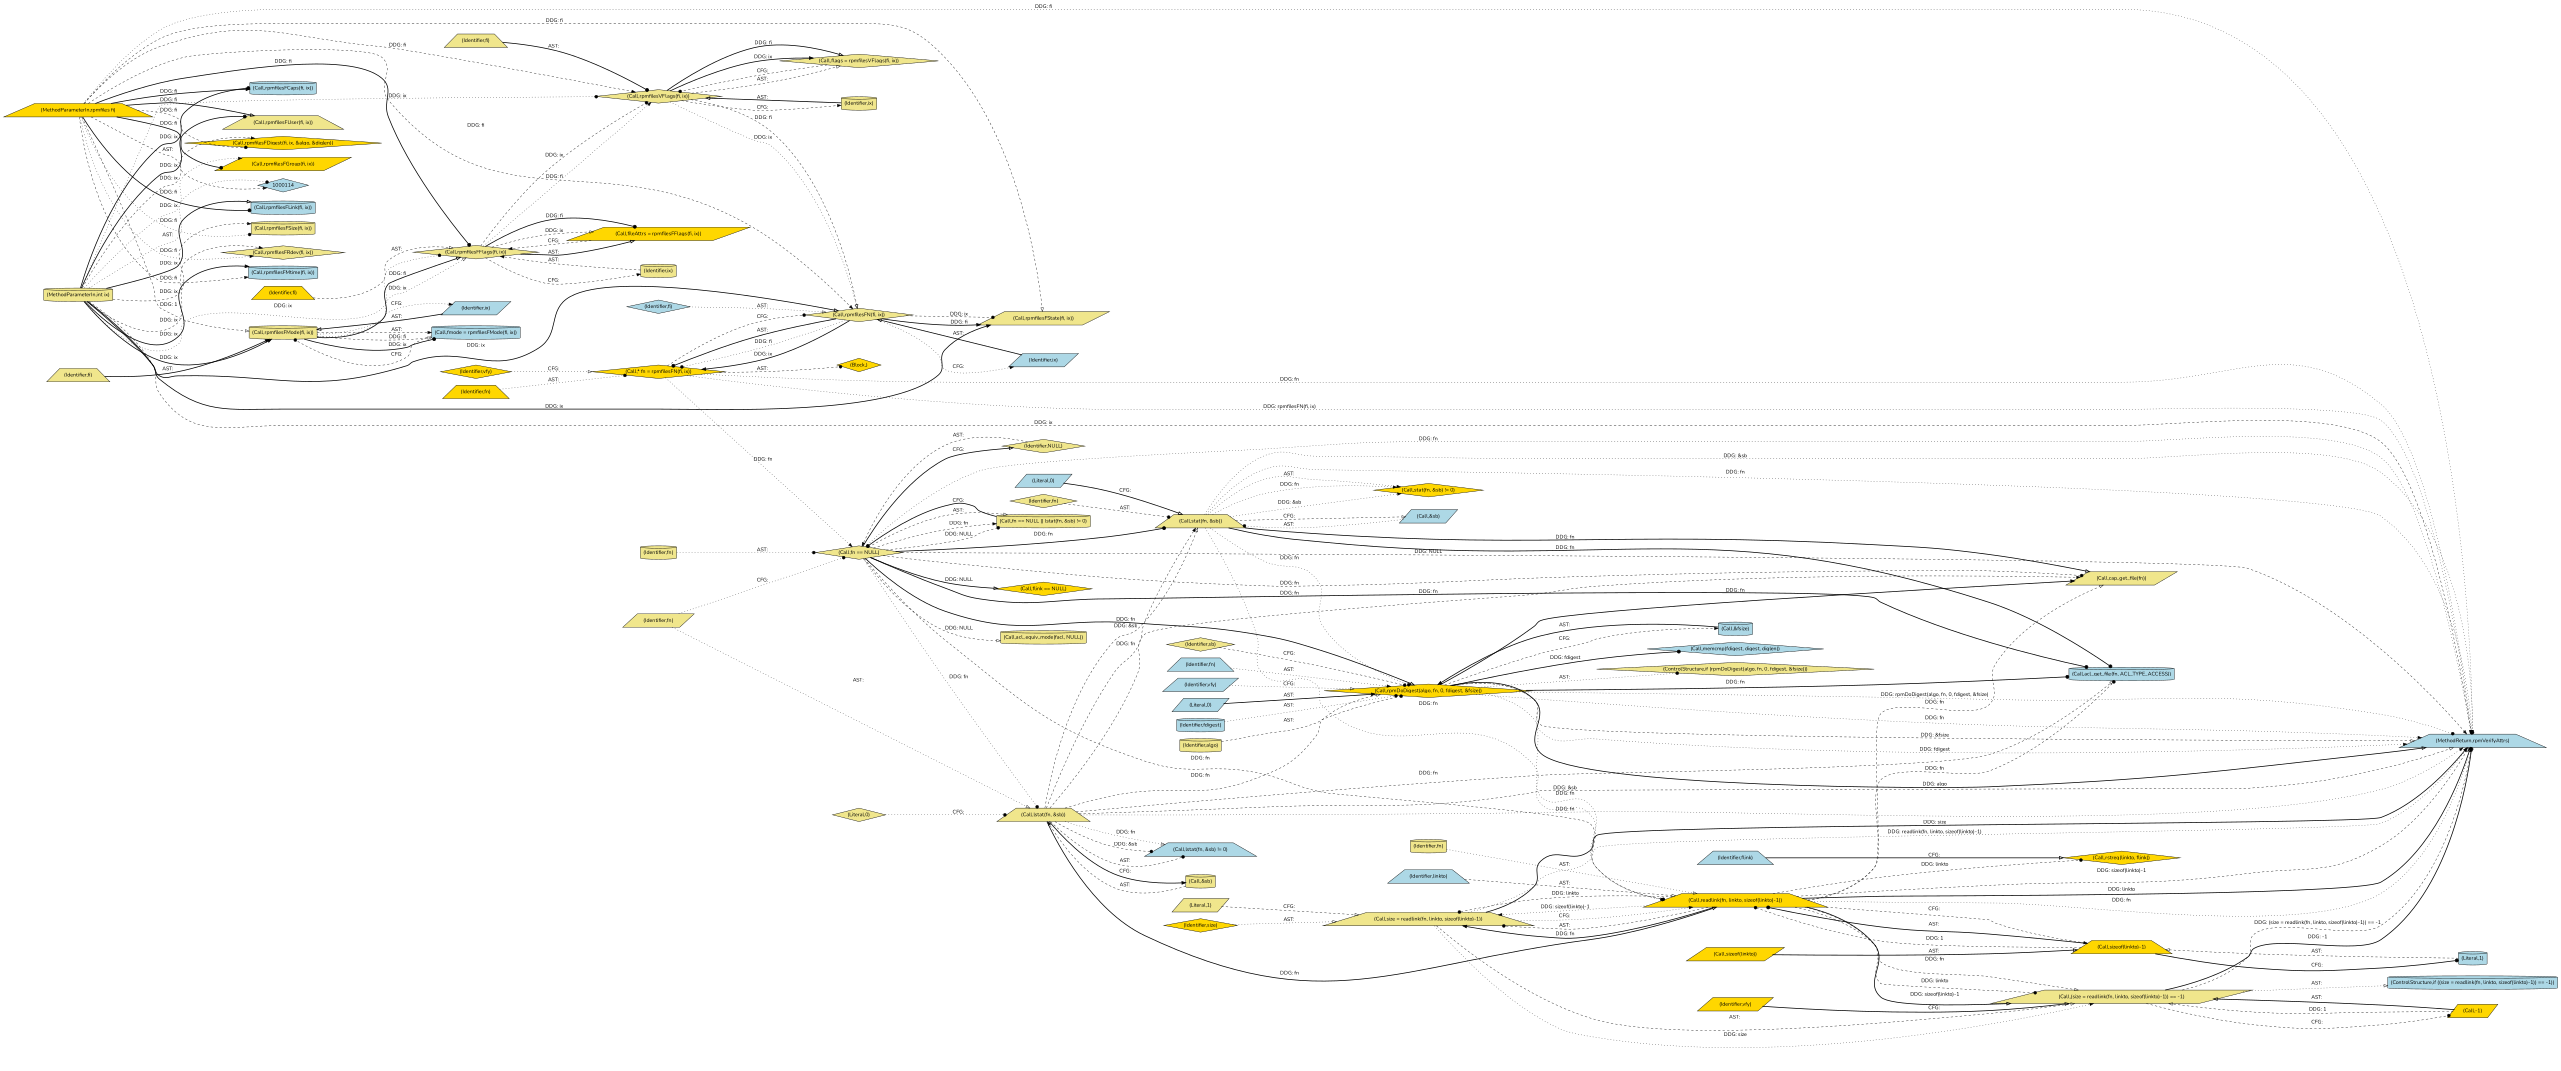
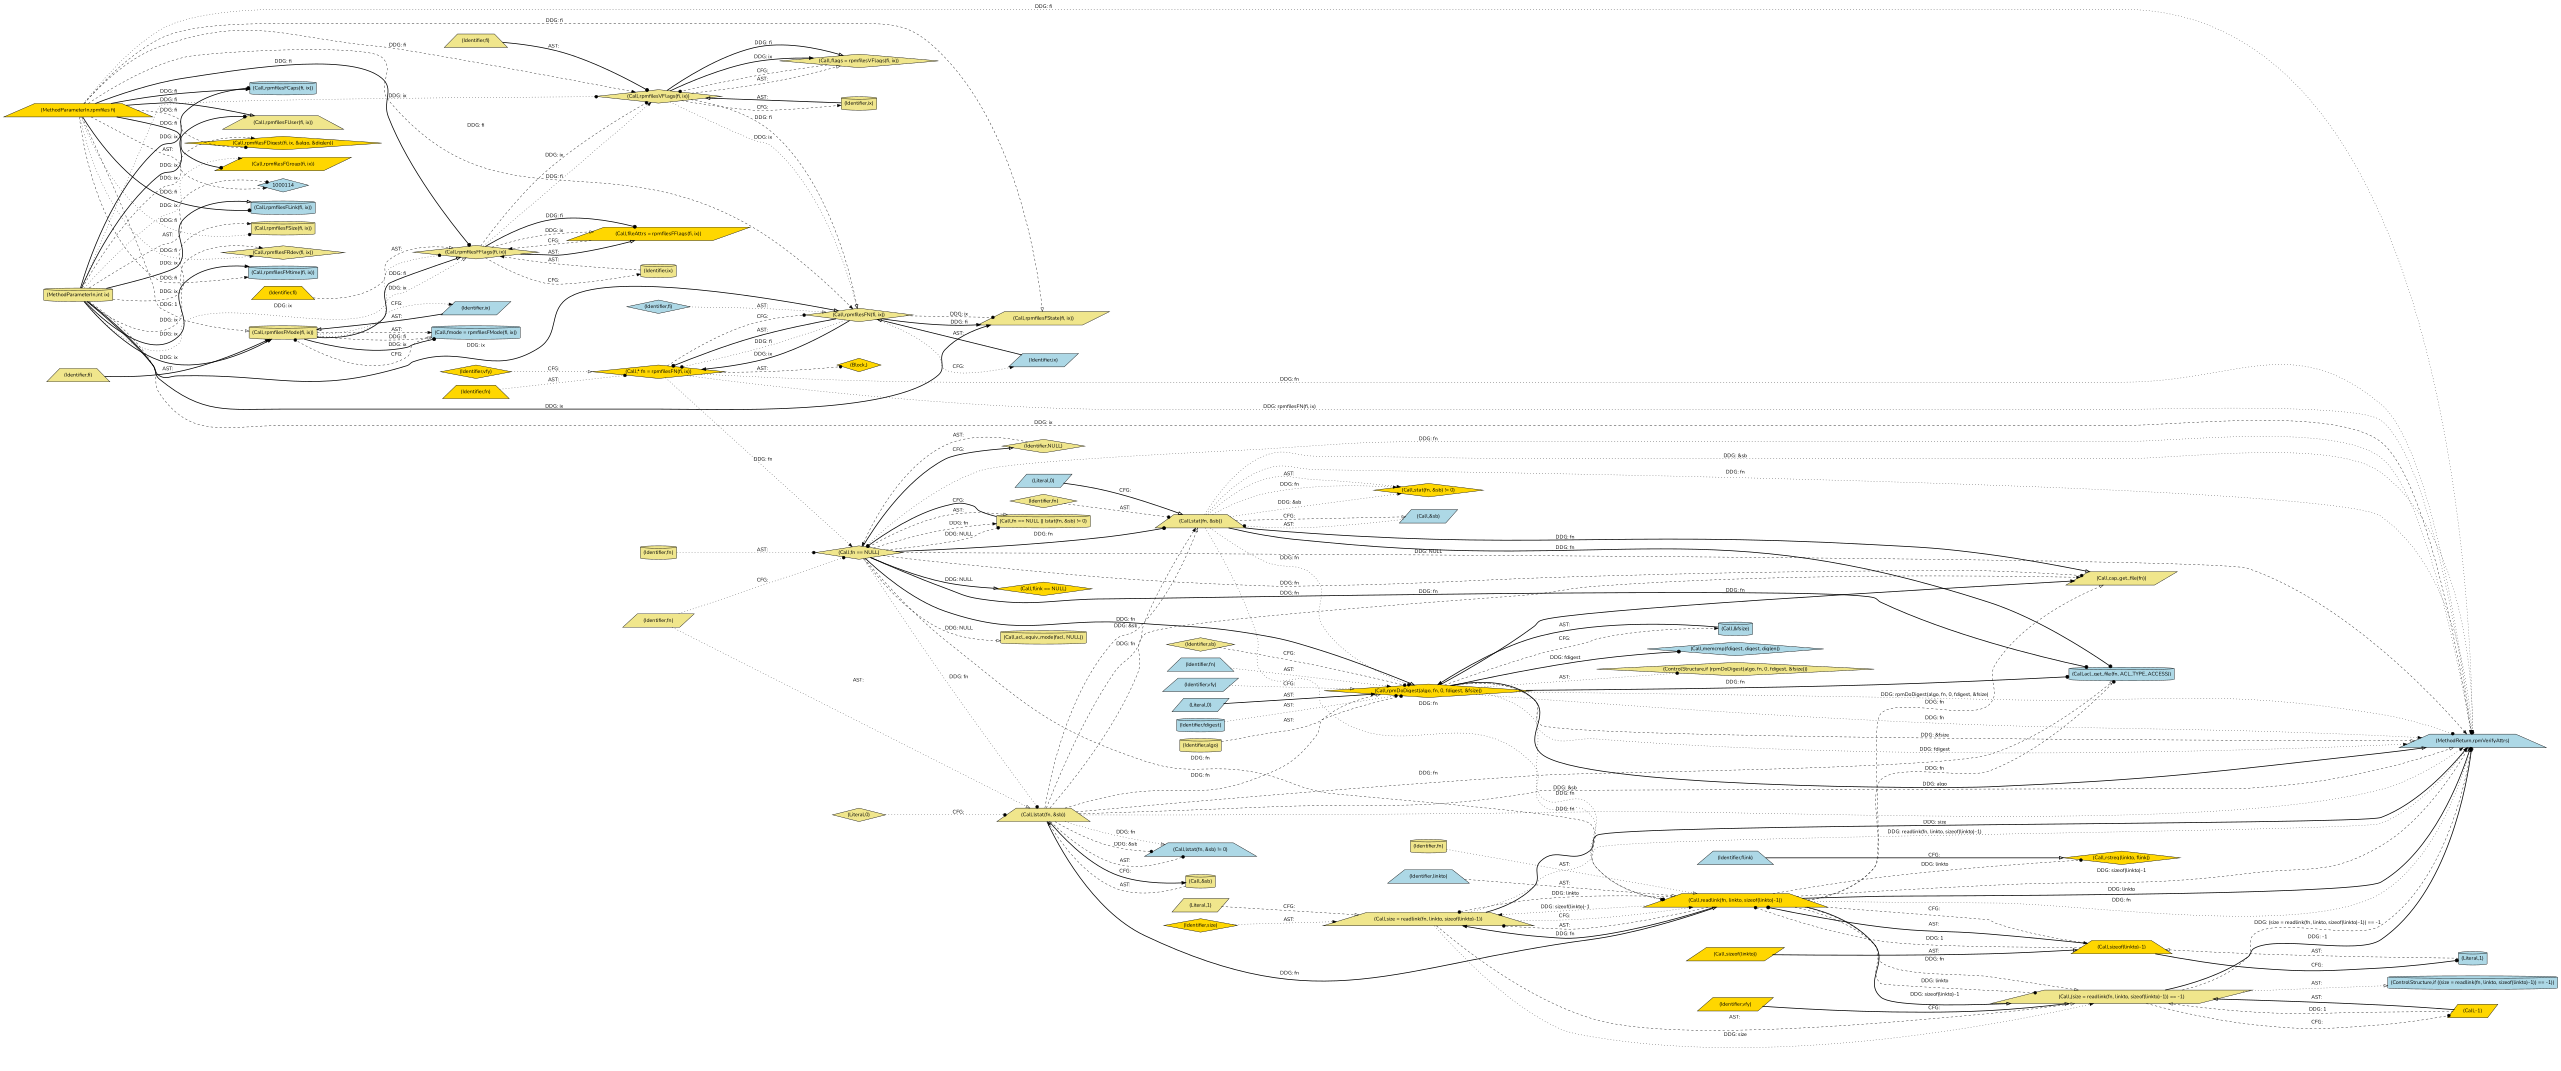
edge "(MethodParameterIn,int ix)" -> "1000114": style dotted -> dashed
edge "(Identifier,size)" -> "(Call,size = readlink(fn, linkto, sizeof(linkto)-1))": arrowhead onormal -> normal
